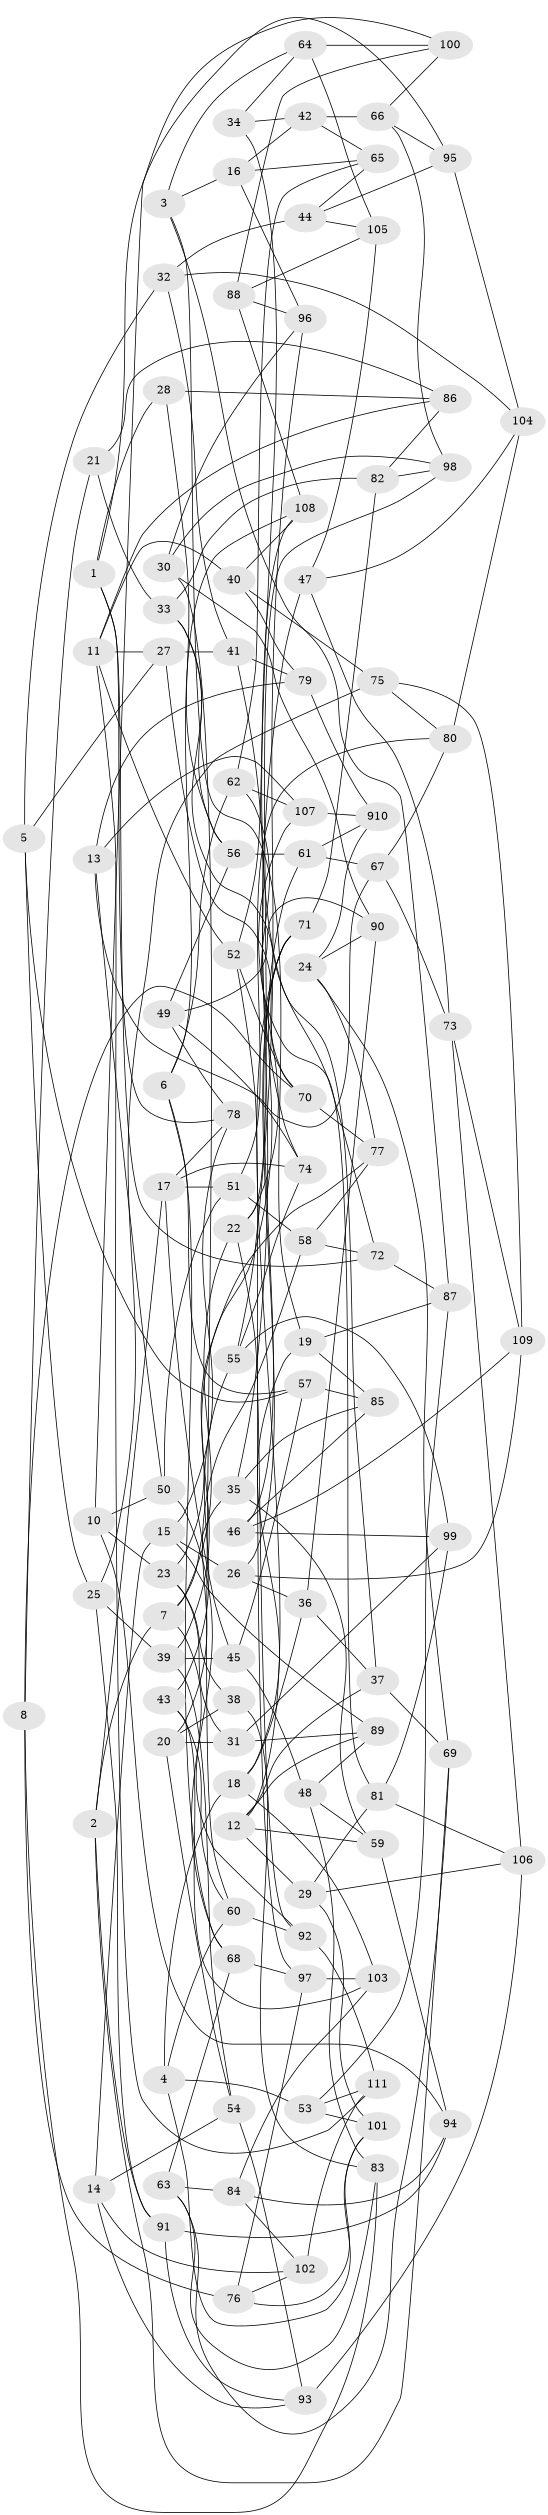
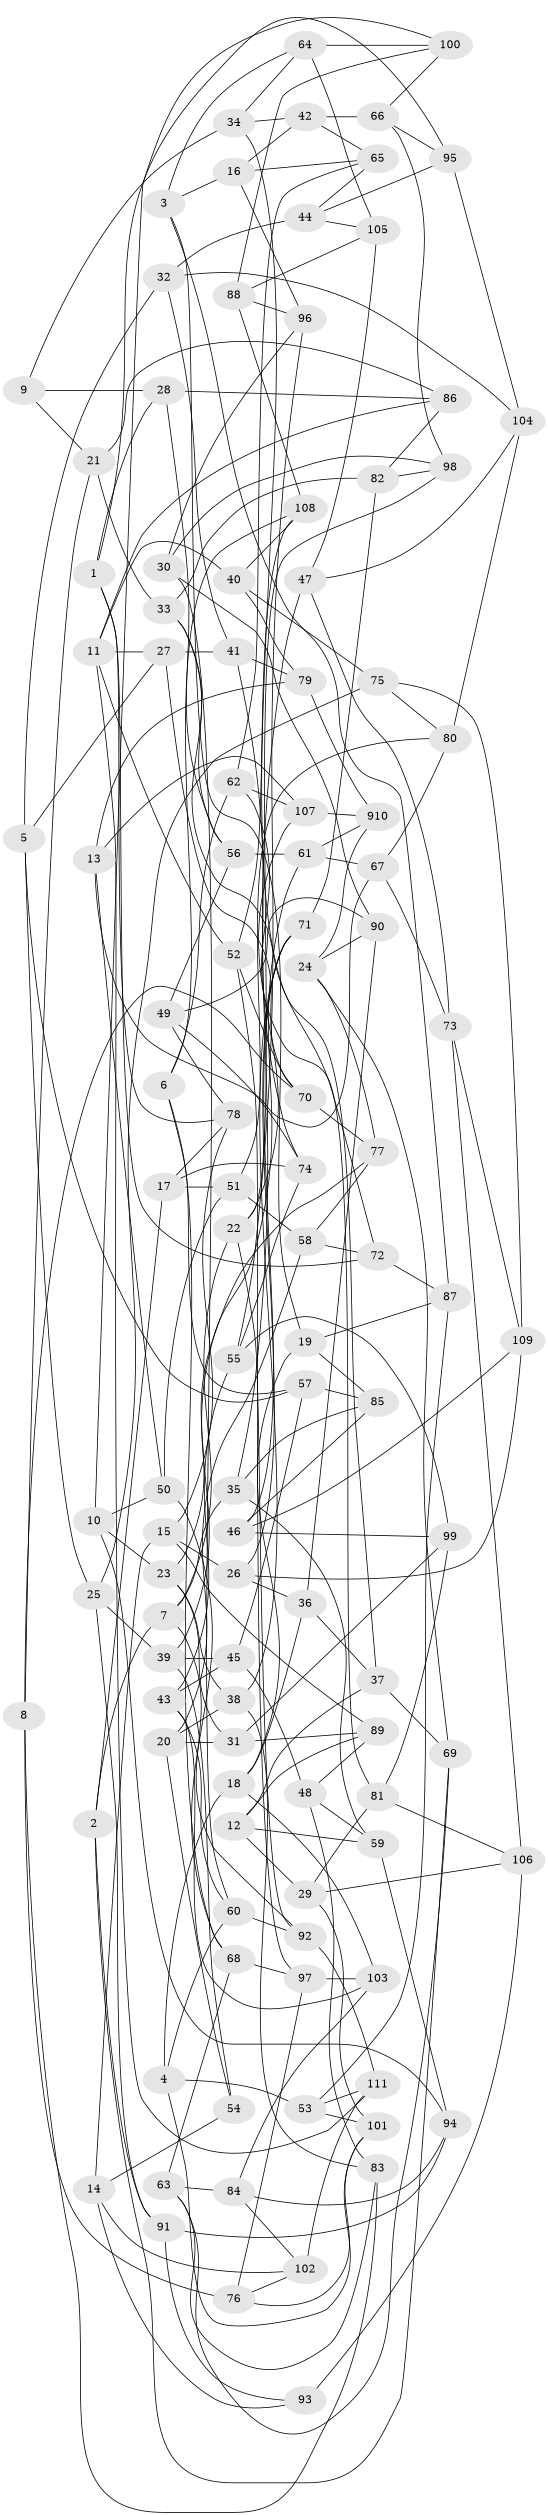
node "9": added
edge "71" -- "12": now "71" -- "38"
edge "17" -- "45": now "43" -- "45"
edge "54" -- "93": removed
